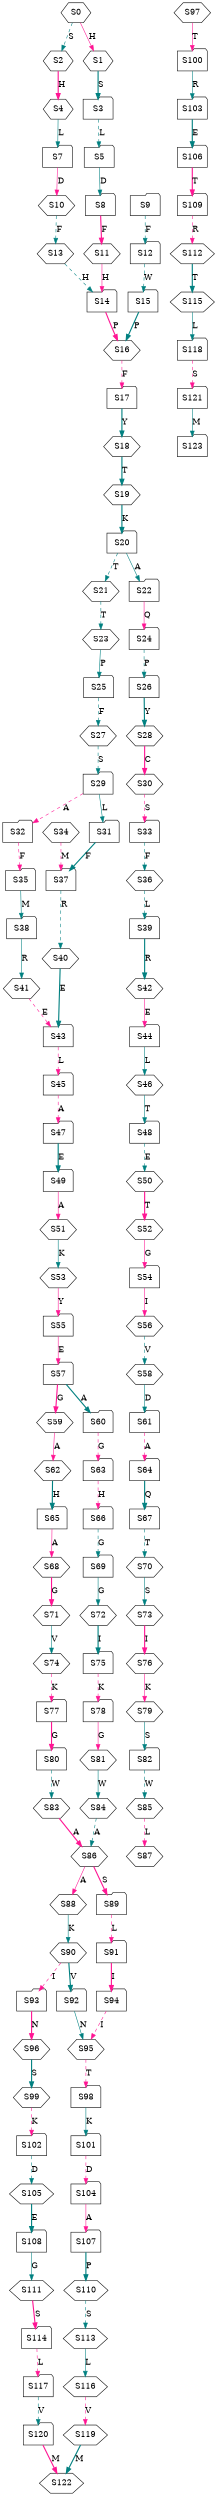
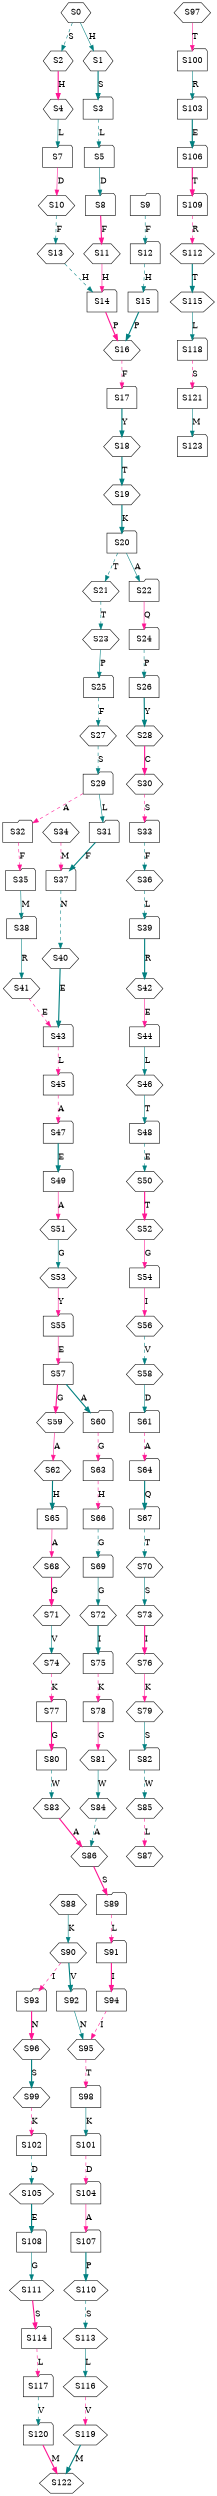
edge "S0" -> "S1": color deeppink -> teal
edge "S12" -> "S15": label "W" -> "H"
edge "S37" -> "S40": label "R" -> "N"
edge "S51" -> "S53": label "K" -> "G"
edge "S86" -> "S88": removed, label "A"
